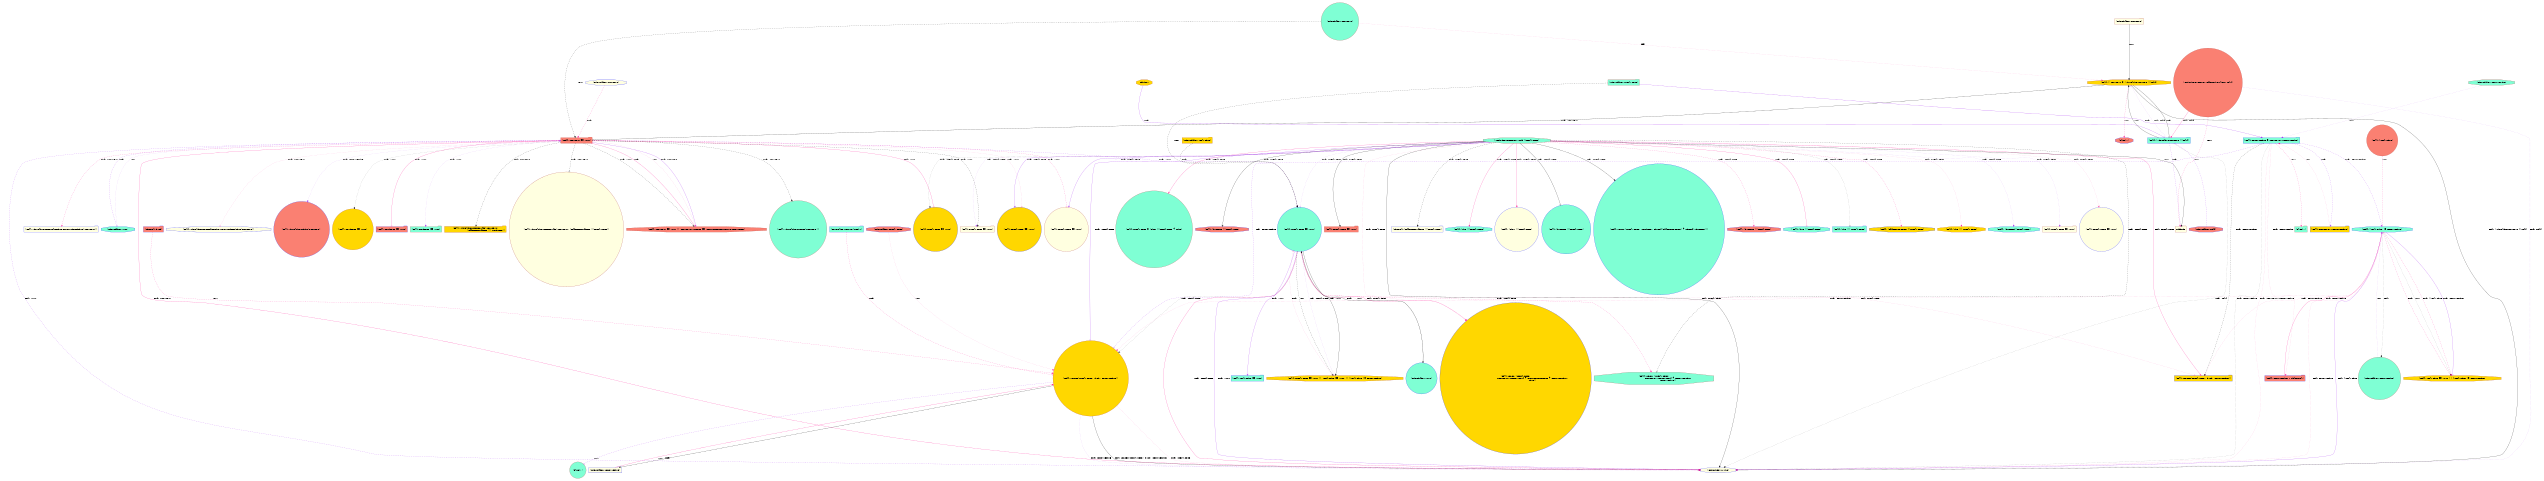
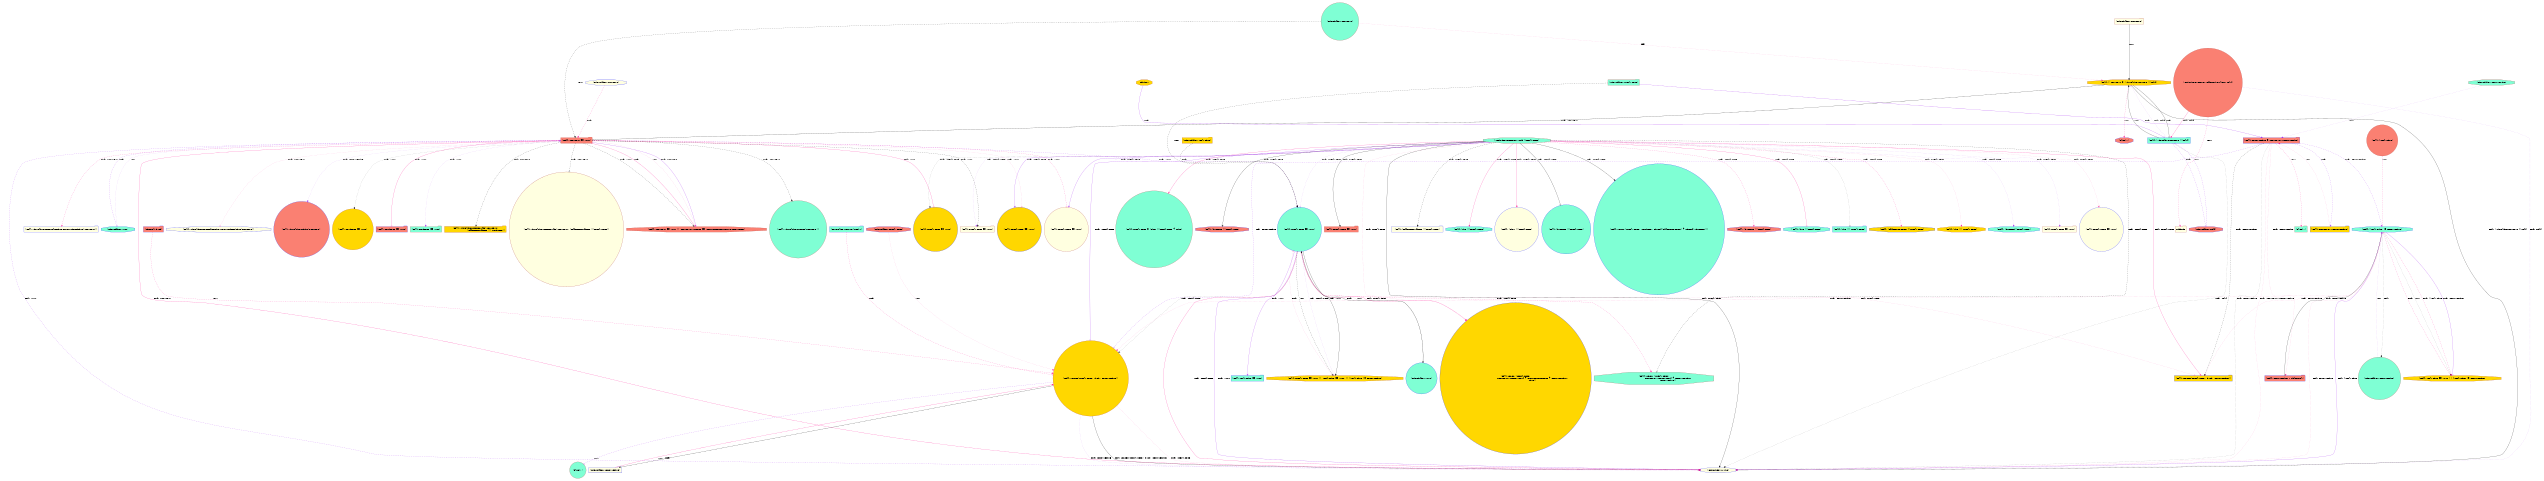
node "(Call,captureSize = pContext->mCaptureSize)": fillcolor aquamarine -> salmon
edge "(MethodParameterIn,void *pReplyData)" -> "1000102": removed, label "AST:"
edge "(Call,(VisualizerContext *)self)" -> "1000102": now "(Call,(VisualizerContext *)self)" -> "(Identifier,self)"
node "(Literal,(effect_config_t *)pReplyData)": label "(Literal,(effect_config_t *)pReplyData)" -> "(Call,(effect_config_t *)pReplyData)"
edge "(Call,*replySize != captureSize)" -> "(Call,captureSize - deltaSmpl)": color deeppink -> black
